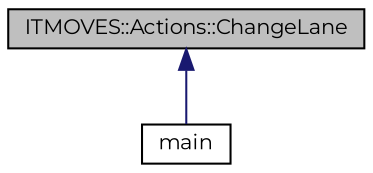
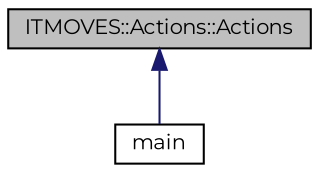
node "ITMOVES::Actions::ChangeLane": label "ITMOVES::Actions::ChangeLane" -> "ITMOVES::Actions::Actions"
